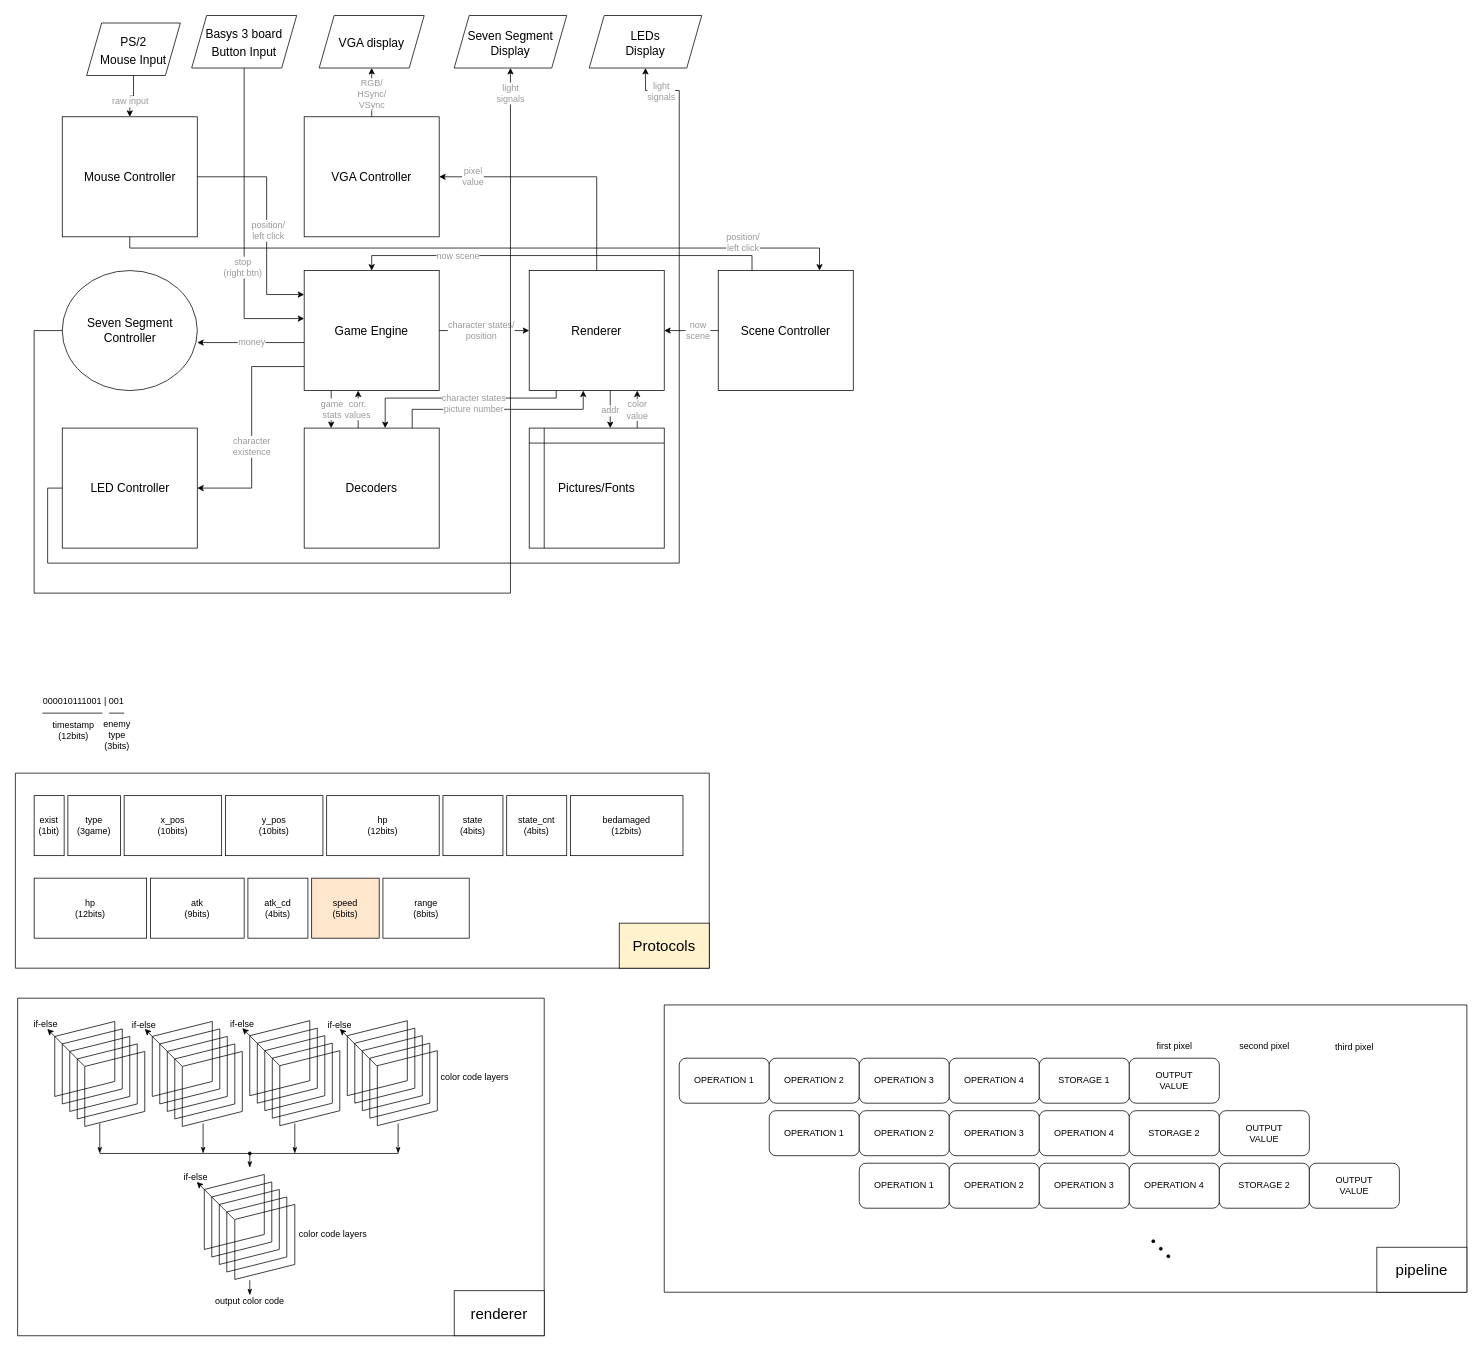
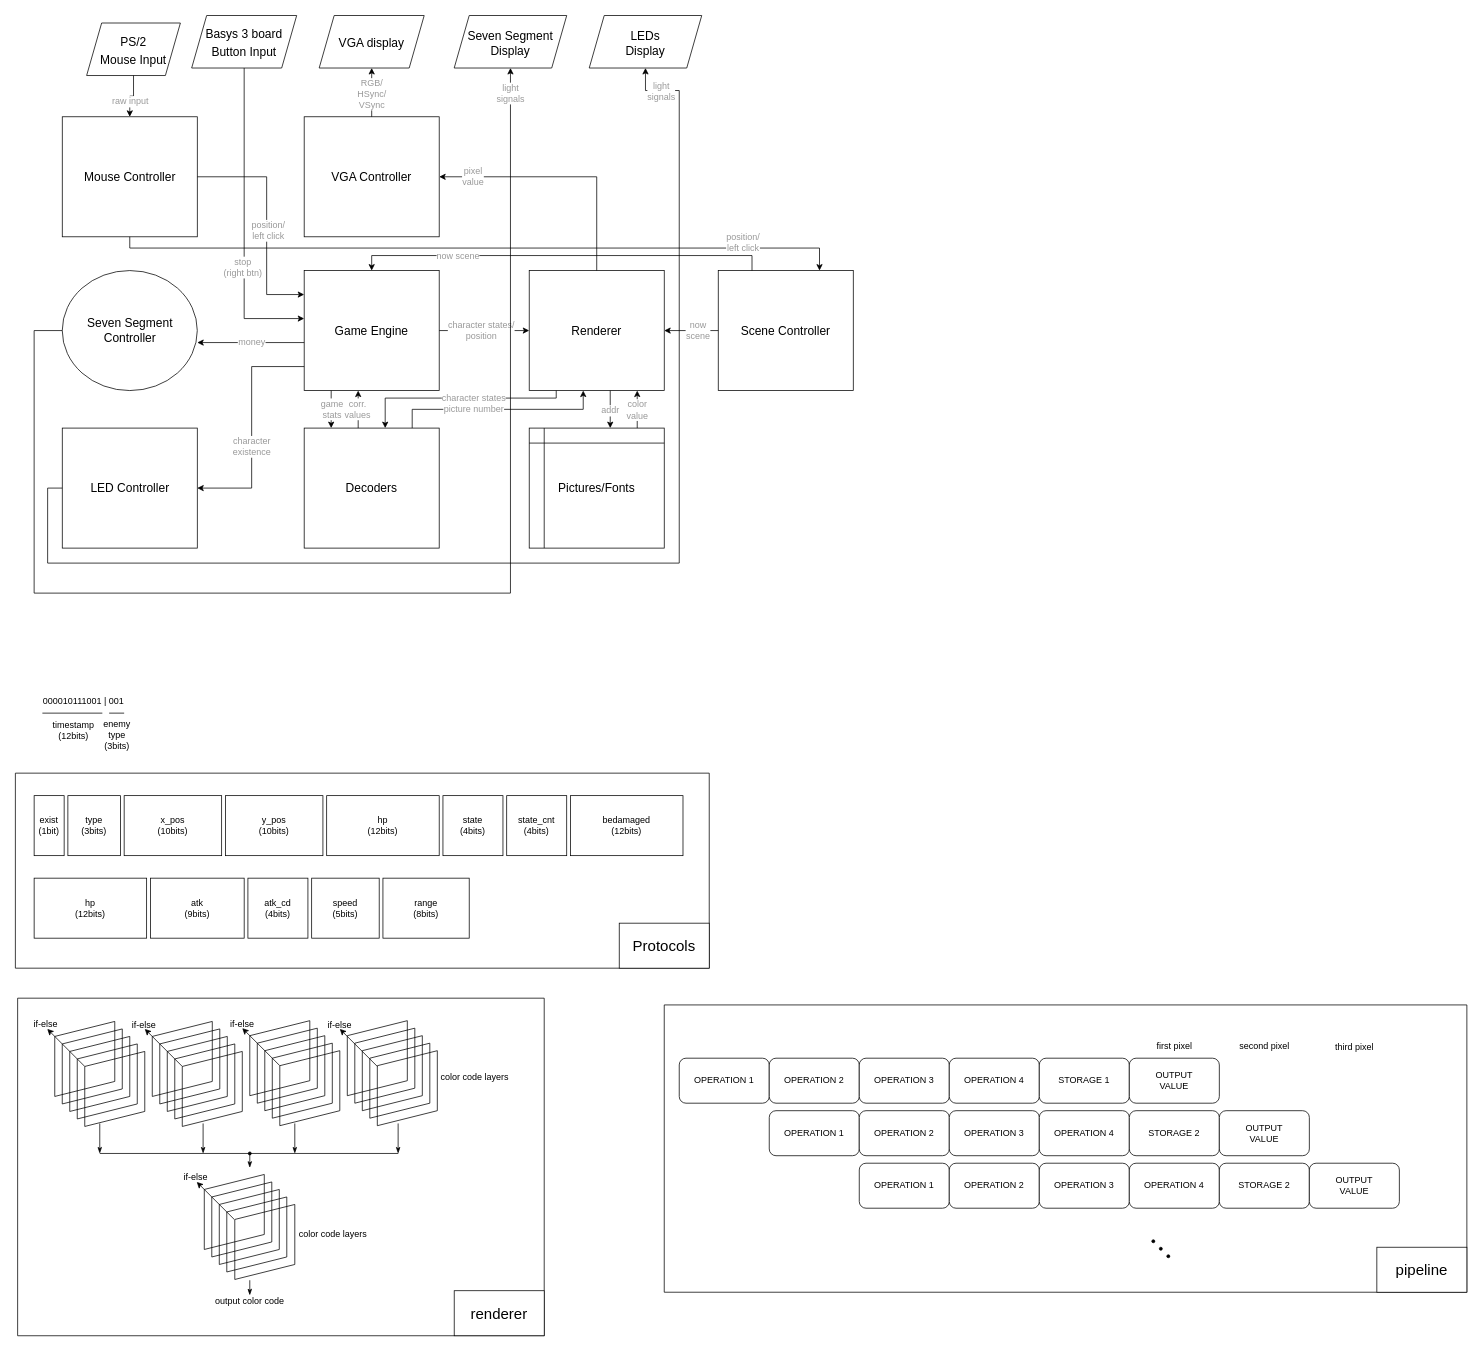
node "type (3game)": label "type (3game)" -> "type (3bits)"
node "speed (5bits)": fillcolor #ffe6cc -> #ffffff
node "Protocols": fillcolor #fff2cc -> #ffffff
